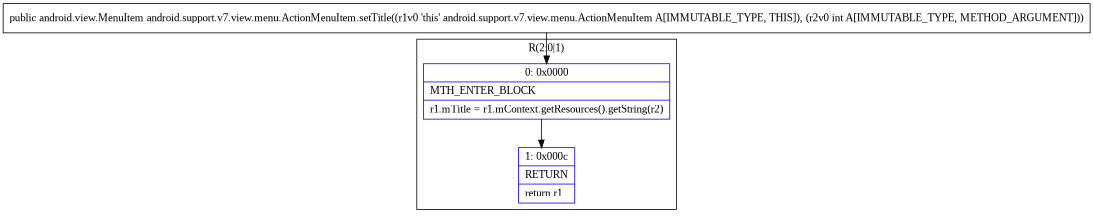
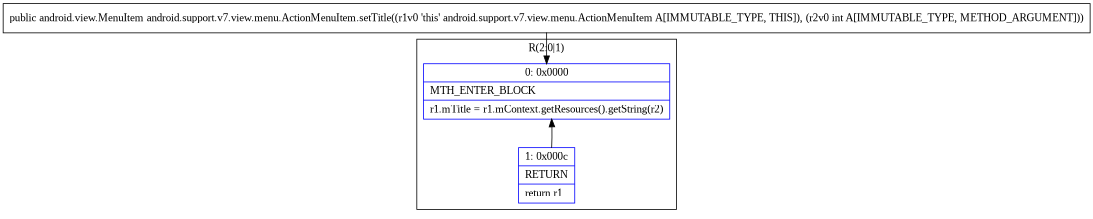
edge "0: 0x0000" -> "1: 0x000c": reversed
